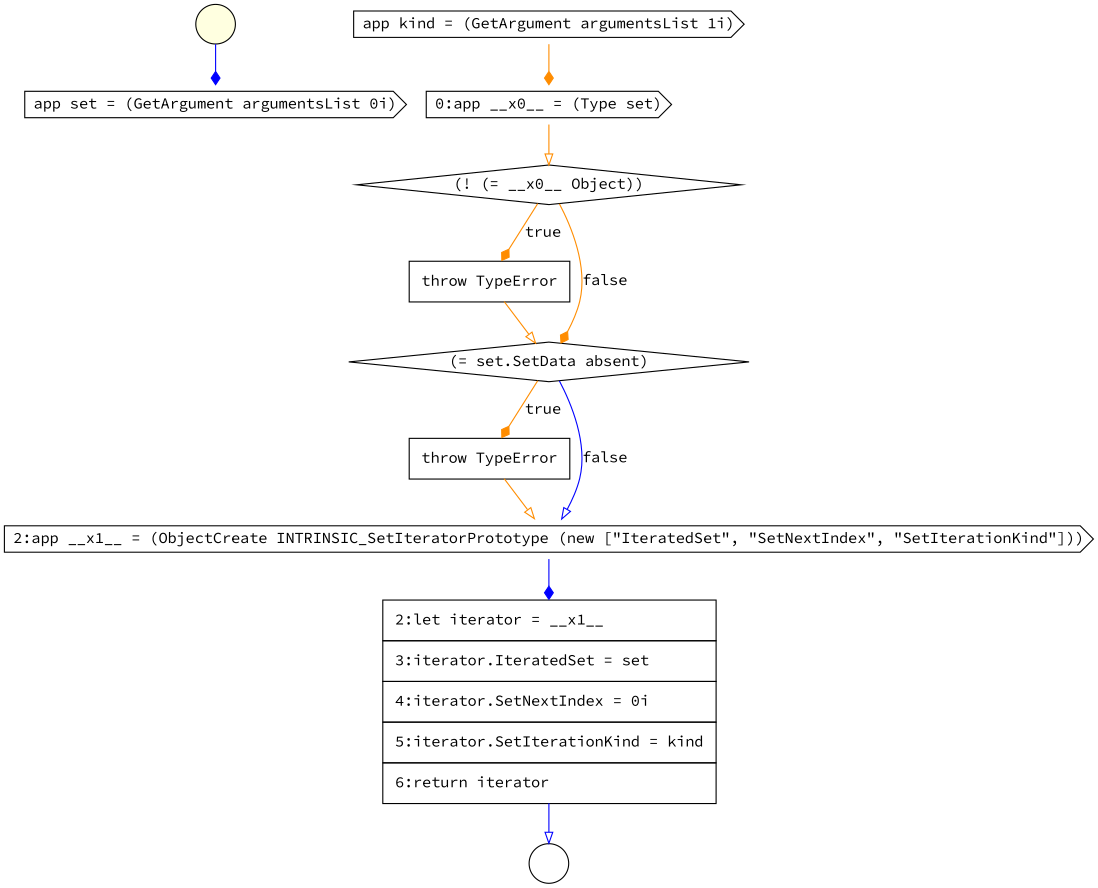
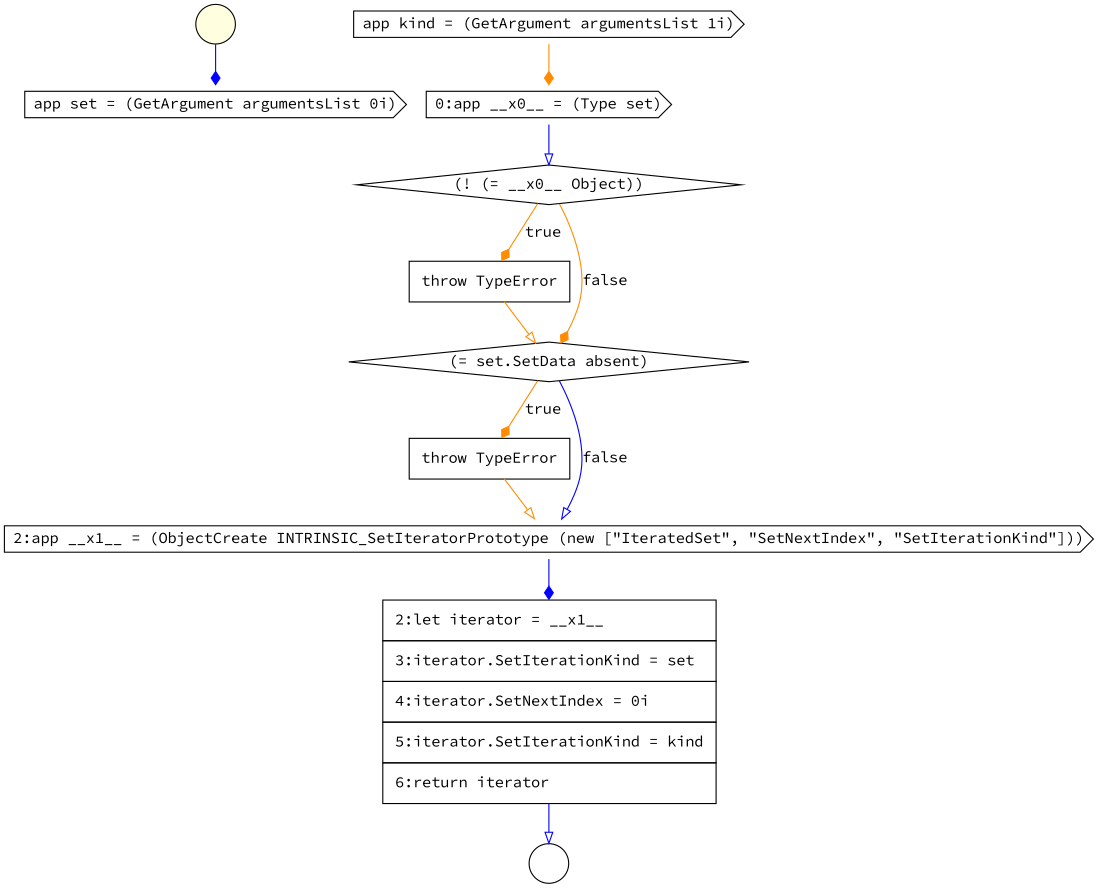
edge "0:app __x0__ = (Type set)" -> "(! (= __x0__ Object))": color darkorange -> blue
node "2:let iterator = __x1__": text "3:iterator.IteratedSet = set" -> "3:iterator.SetIterationKind = set"
